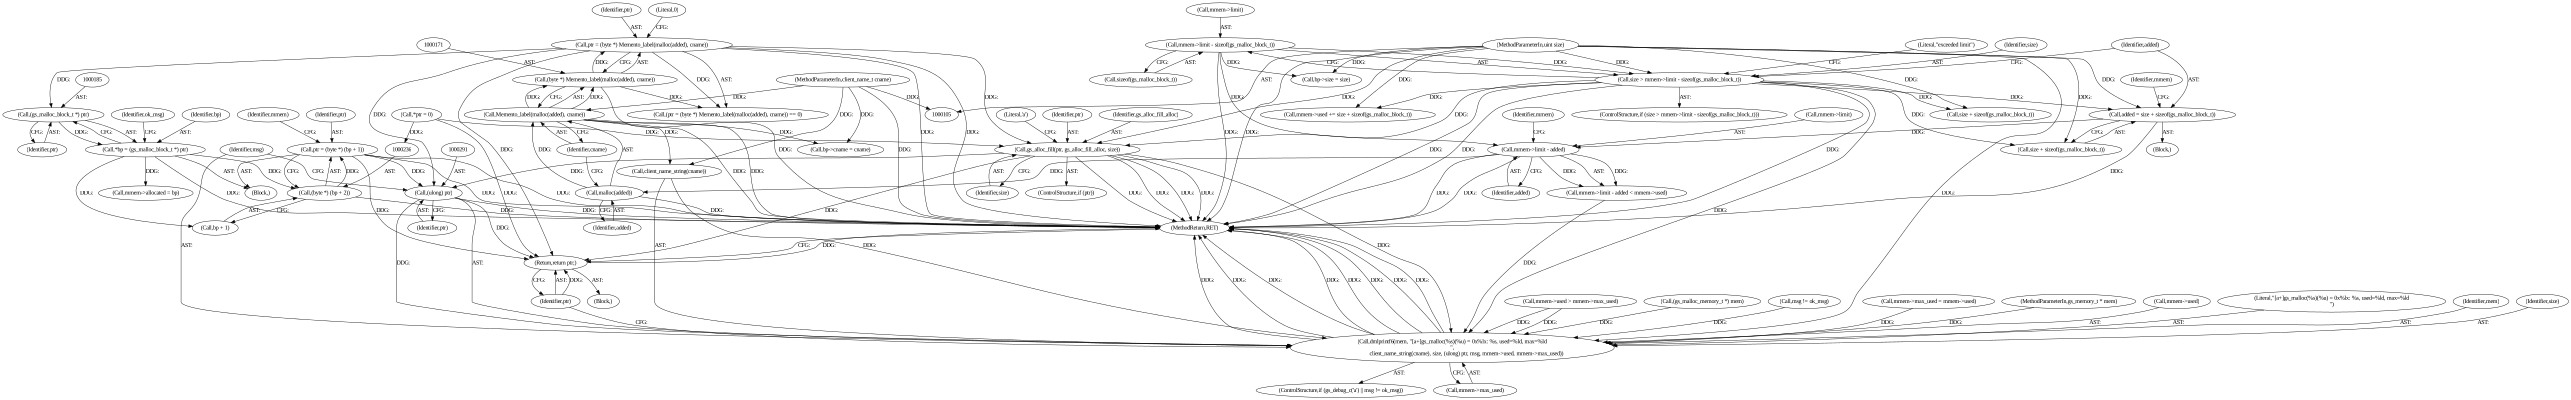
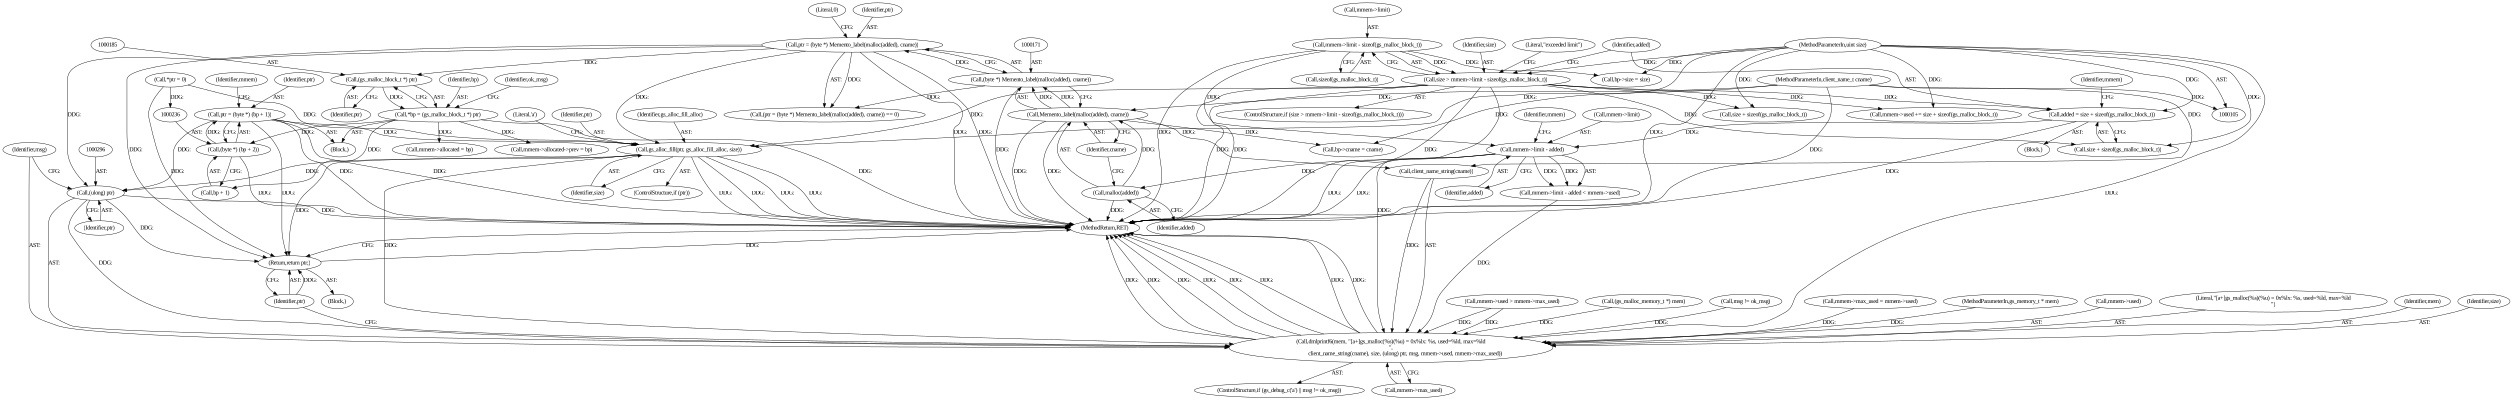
edge "(Call,ptr = (byte *) (bp + 1))" -> "(Call,gs_alloc_fill(ptr, gs_alloc_fill_alloc, size))": added, label "DDG:"
node "1000291": label "1000291" -> "1000296"
node "(Call,mmem->allocated->prev = bp)": added
